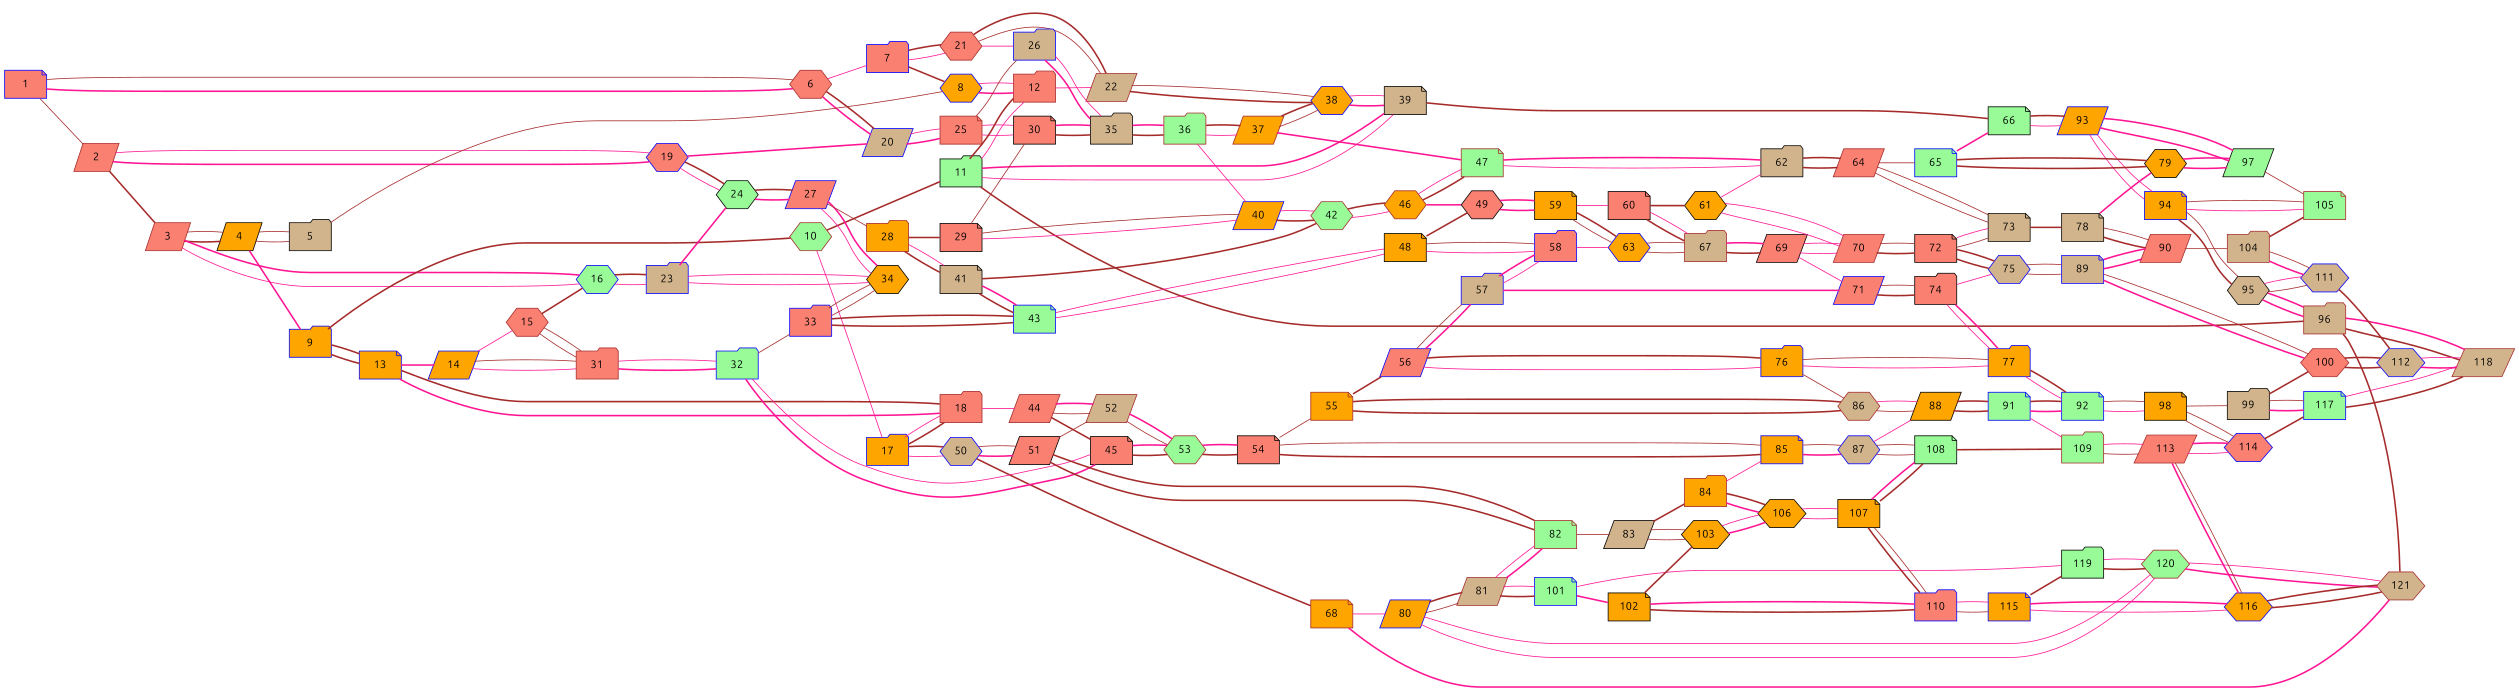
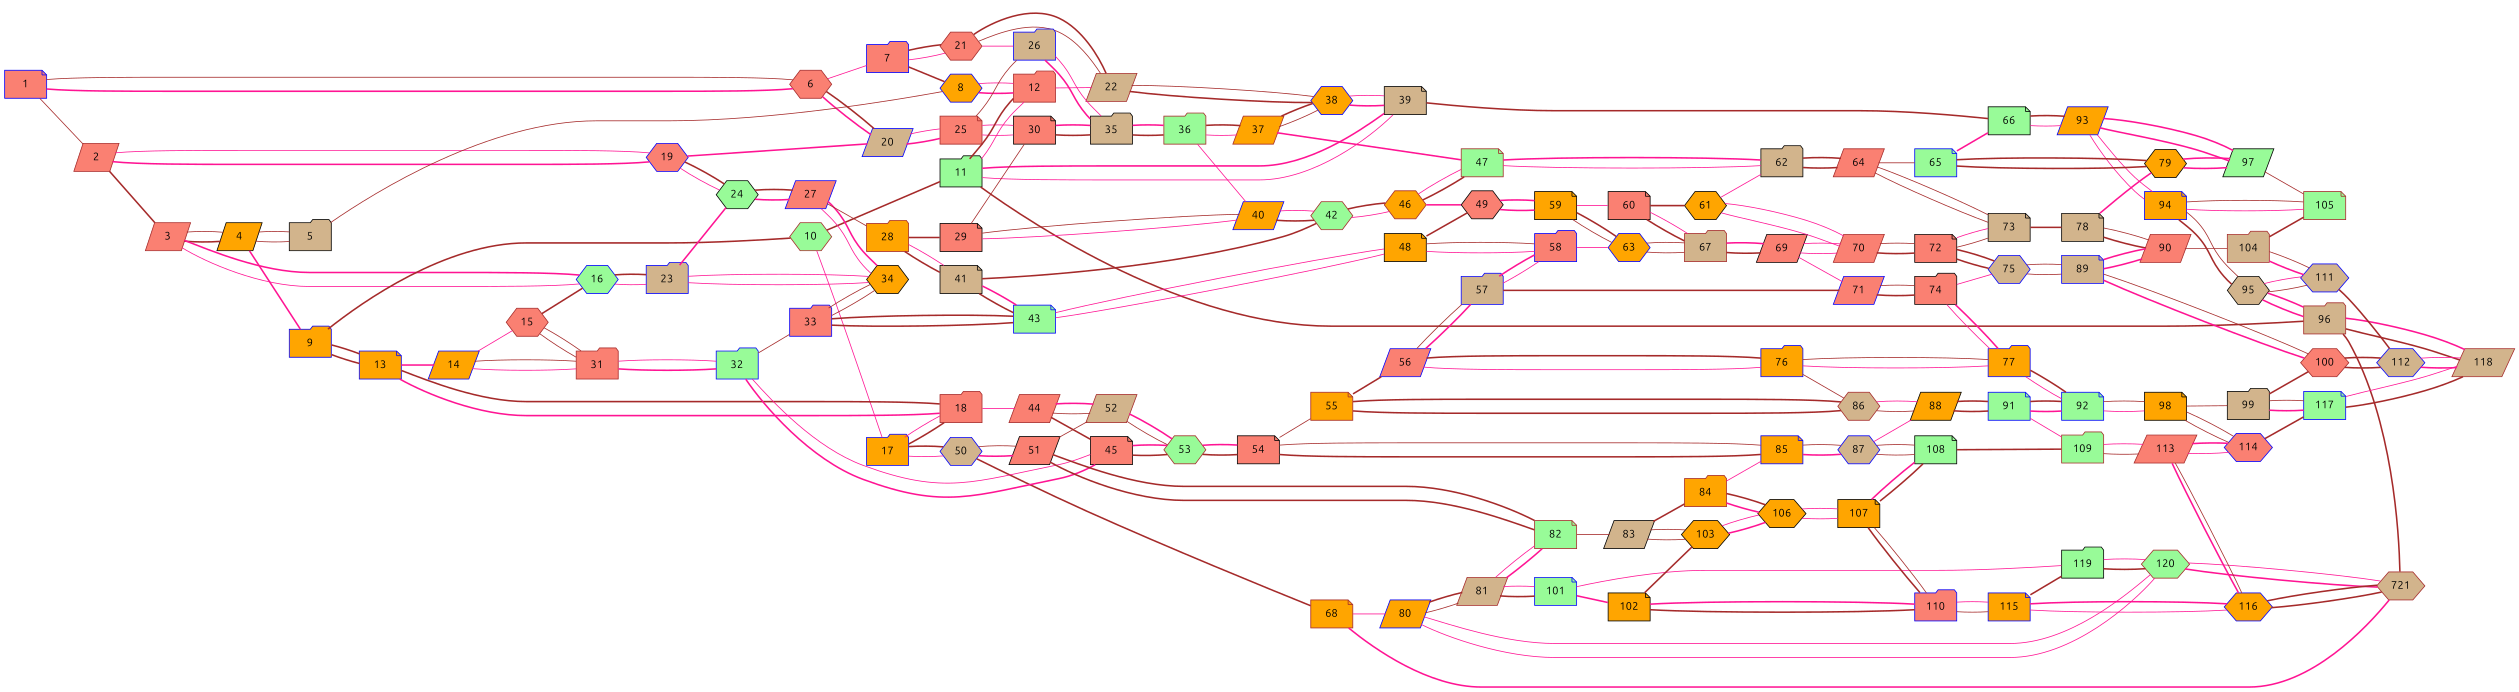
edge "57" -- "71": color deeppink -> brown
node "121": label "121" -> "721"
